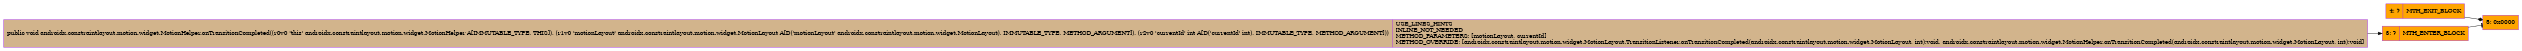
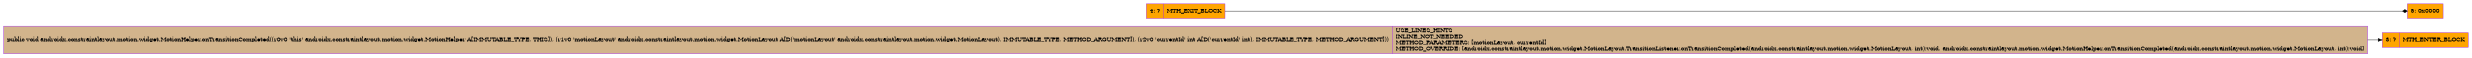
edge "3: ?" -> "5: 0x0000": removed
